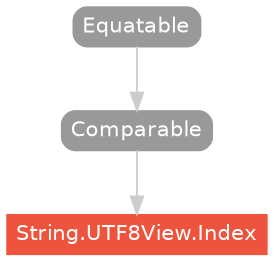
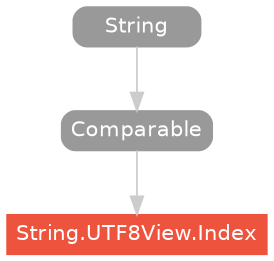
node "Equatable": label "Equatable" -> "String"
